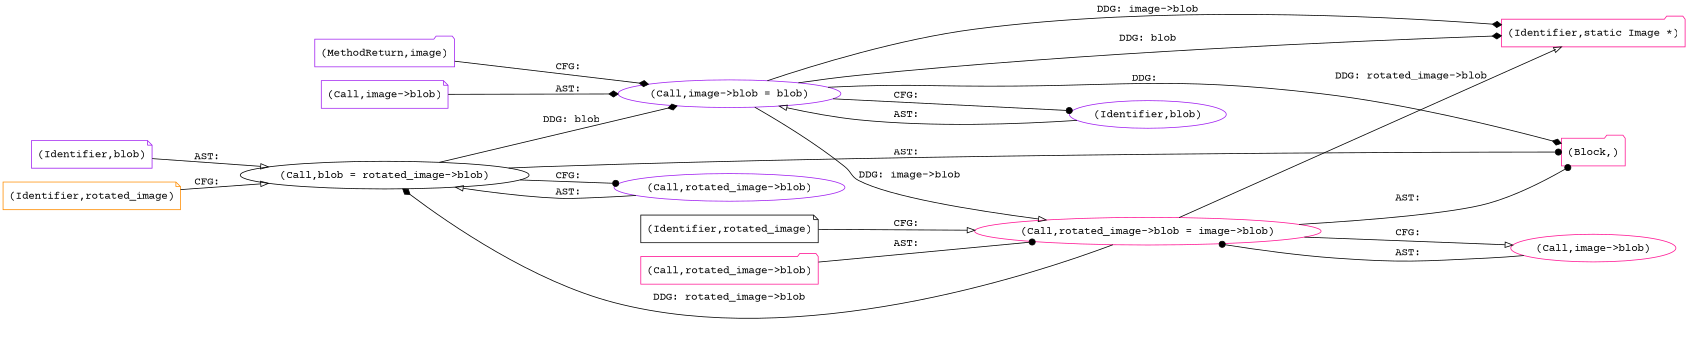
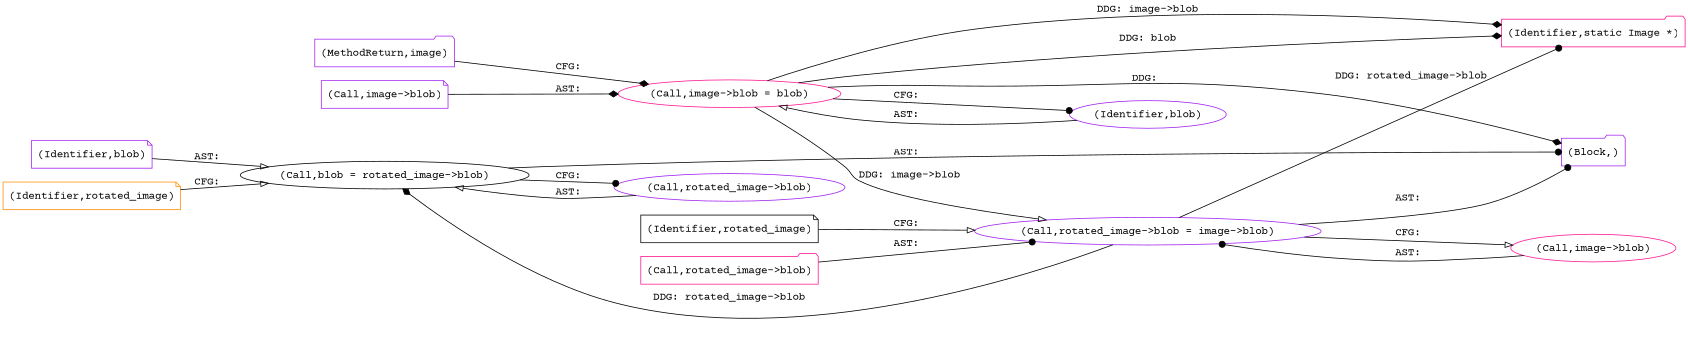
node "(Call,image->blob = blob)": color purple -> deeppink
edge "(Call,rotated_image->blob = image->blob)" -> "(Identifier,static Image *)": arrowhead onormal -> dot
edge "(Call,blob = rotated_image->blob)" -> "(Call,image->blob = blob)": removed, label "DDG: blob"
node "(Block,)": color deeppink -> purple
node "(Call,rotated_image->blob = image->blob)": color deeppink -> purple
